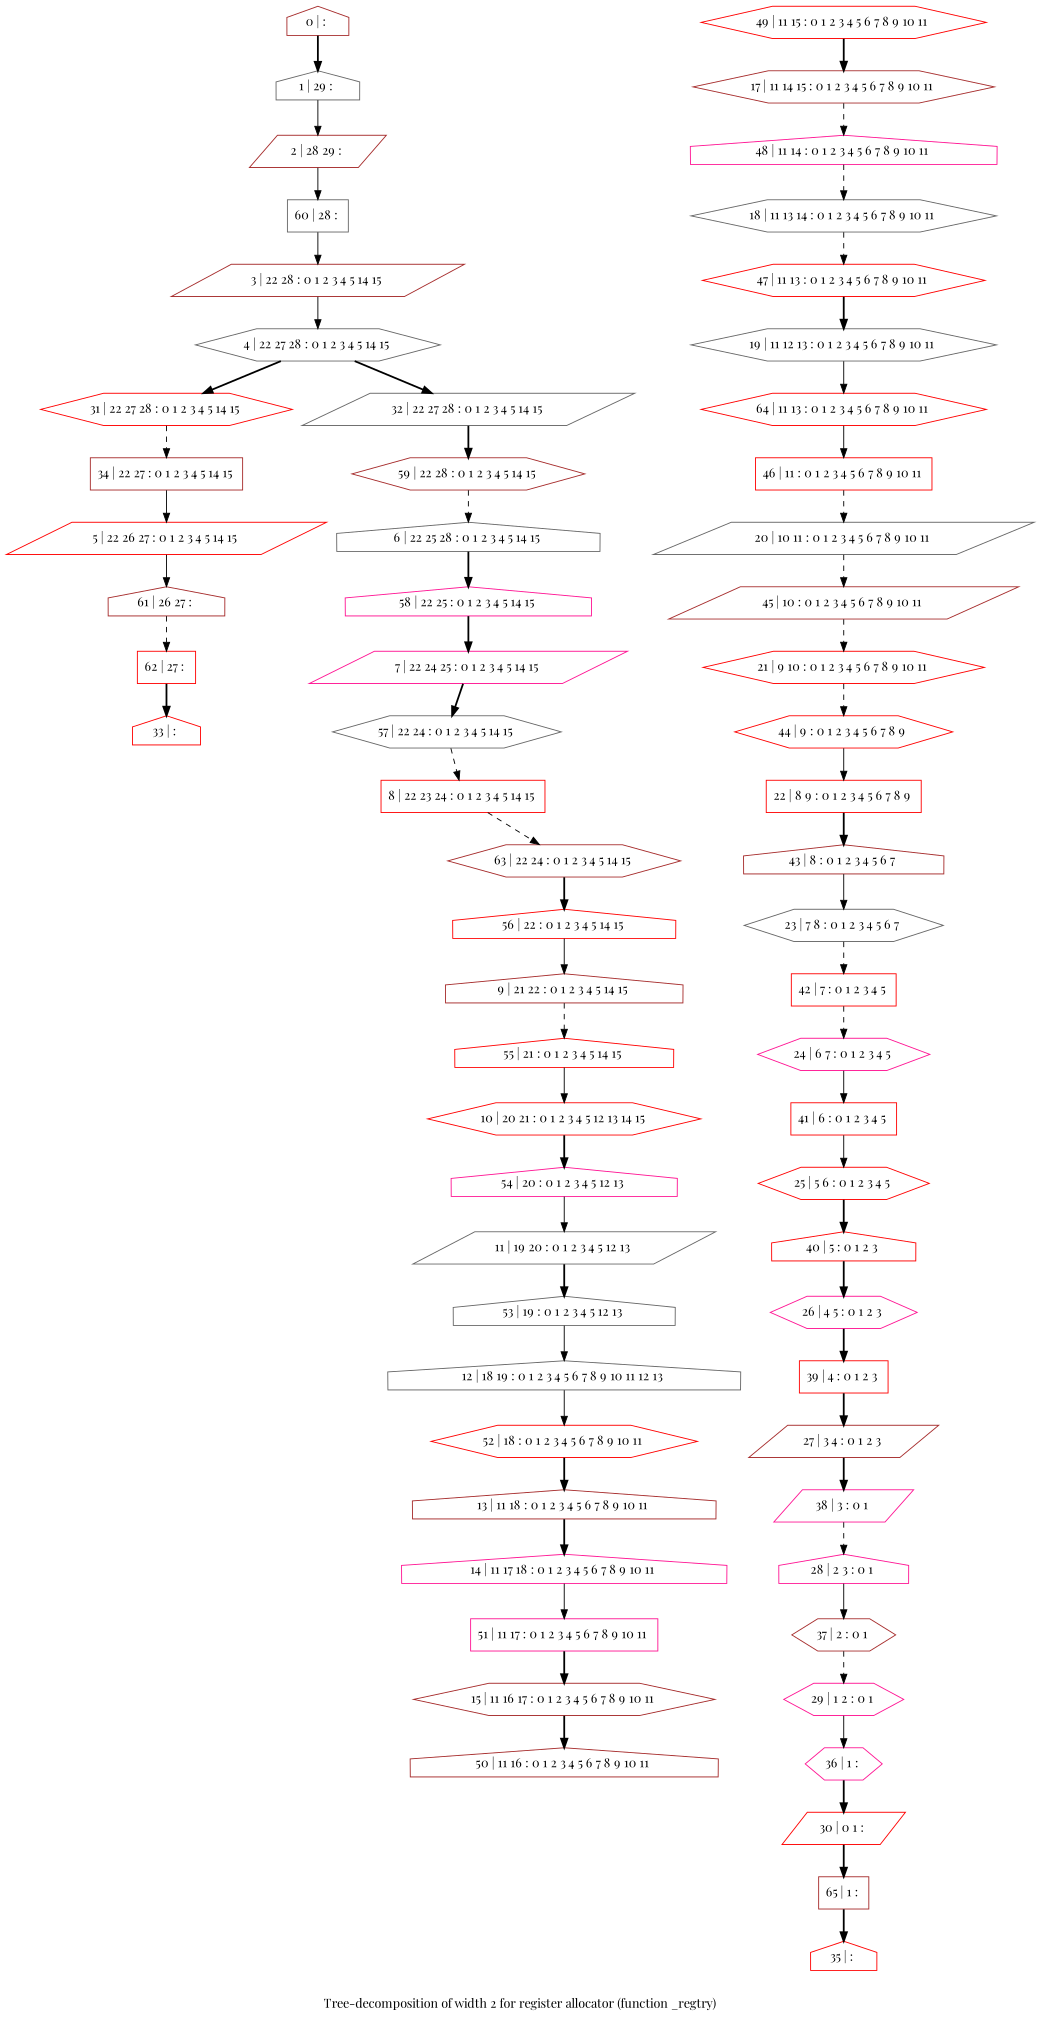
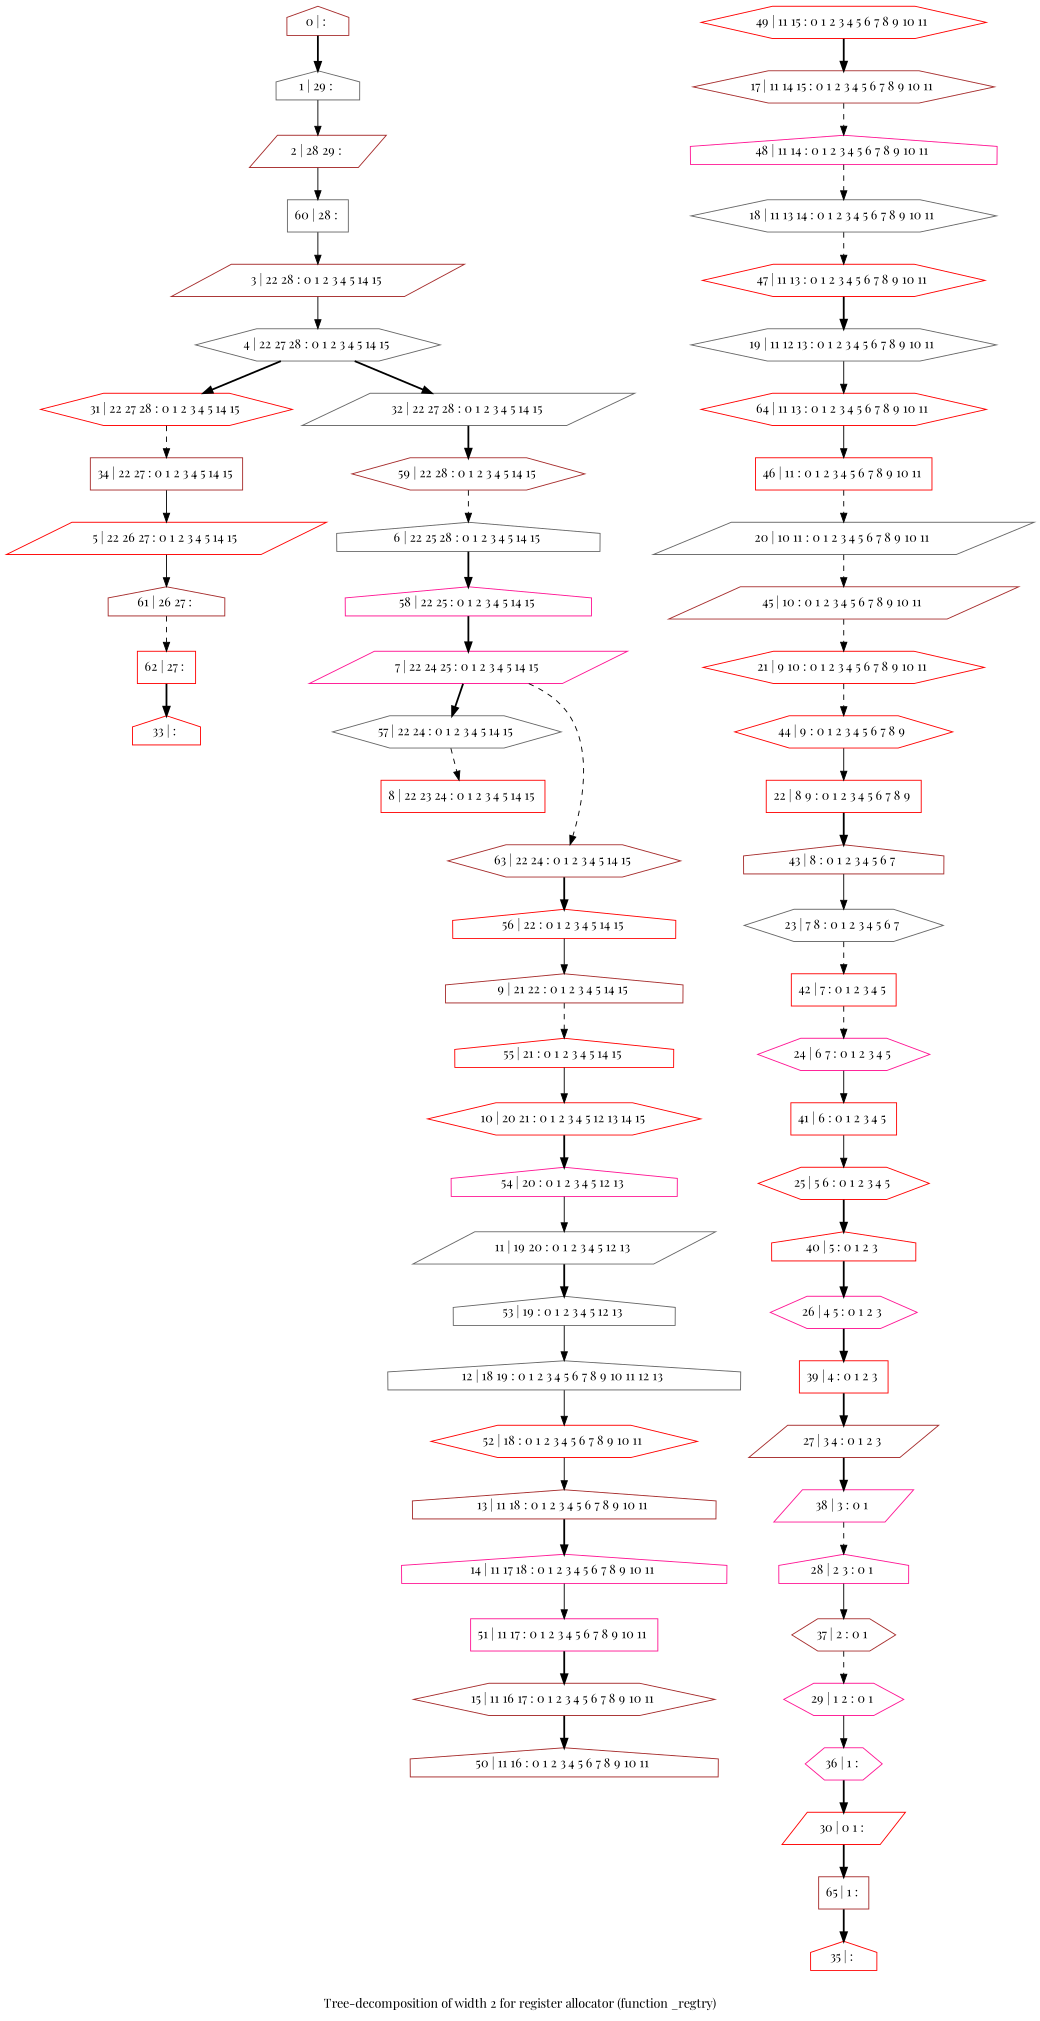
edge "8 | 22 23 24 : 0 1 2 3 4 5 14 15" -> "63 | 22 24 : 0 1 2 3 4 5 14 15": now "7 | 22 24 25 : 0 1 2 3 4 5 14 15" -> "63 | 22 24 : 0 1 2 3 4 5 14 15"
edge "52 | 18 : 0 1 2 3 4 5 6 7 8 9 10 11" -> "13 | 11 18 : 0 1 2 3 4 5 6 7 8 9 10 11": style bold -> solid
